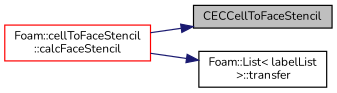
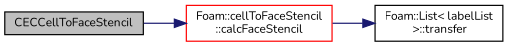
edge "Foam::cellToFaceStencil ::calcFaceStencil" -> "CECCellToFaceStencil": reversed
